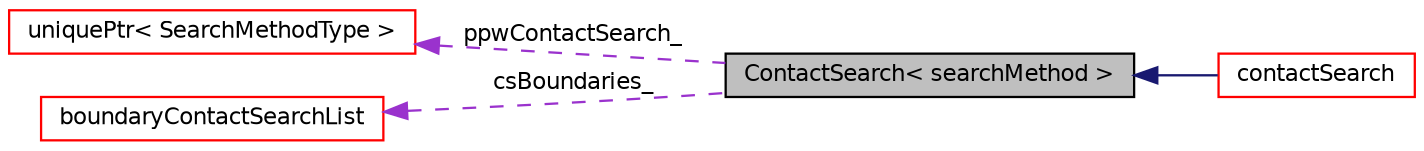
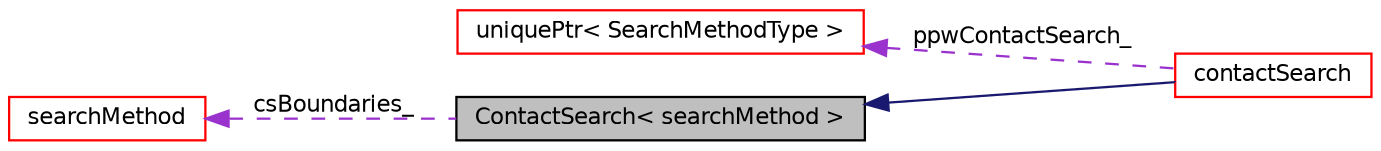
edge "ContactSearch< searchMethod >" -> "uniquePtr< SearchMethodType >": now "contactSearch" -> "uniquePtr< SearchMethodType >"
node "boundaryContactSearchList": label "boundaryContactSearchList" -> "searchMethod"
